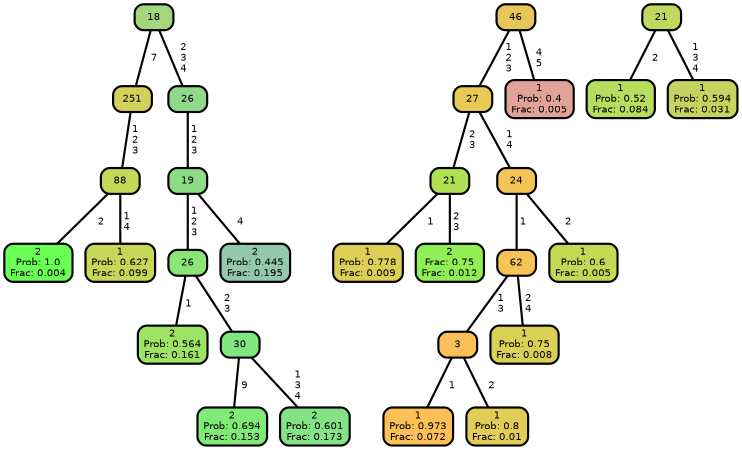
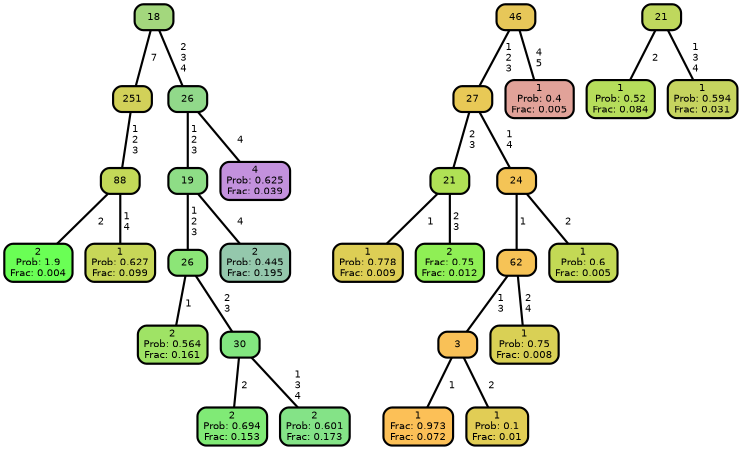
node "4 Prob: 0.625 Frac: 0.039": added
node "2 Prob: 1.0 Frac: 0.004": label "2 Prob: 1.0 Frac: 0.004" -> "2 Prob: 1.9 Frac: 0.004"
edge "30" -- "2 Prob: 0.694 Frac: 0.153": label " 9" -> " 2"
node "1 Prob: 0.973 Frac: 0.072": label "1 Prob: 0.973 Frac: 0.072" -> "1 Frac: 0.973 Frac: 0.072"
node "1 Prob: 0.8 Frac: 0.01": label "1 Prob: 0.8 Frac: 0.01" -> "1 Prob: 0.1 Frac: 0.01"
